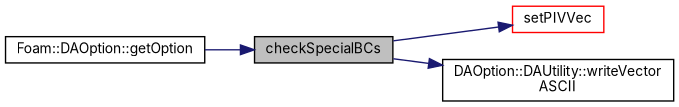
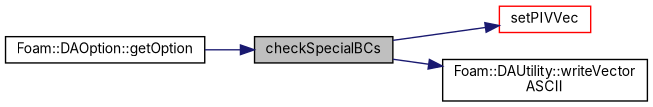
node "DAOption::DAUtility::writeVector ASCII": label "DAOption::DAUtility::writeVector ASCII" -> "Foam::DAUtility::writeVector ASCII"
